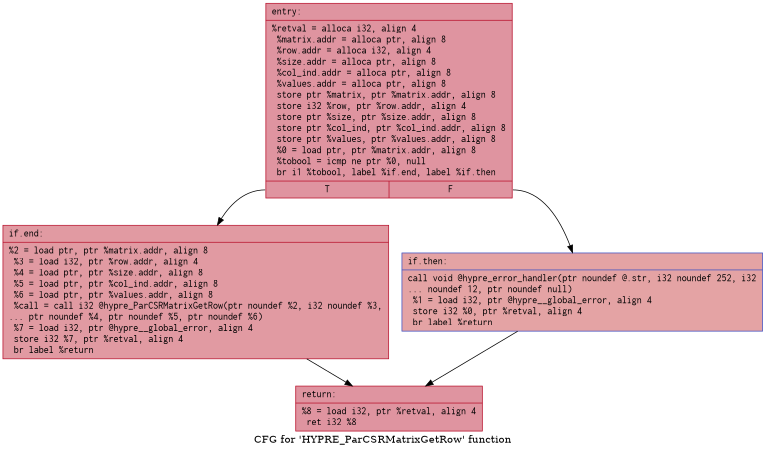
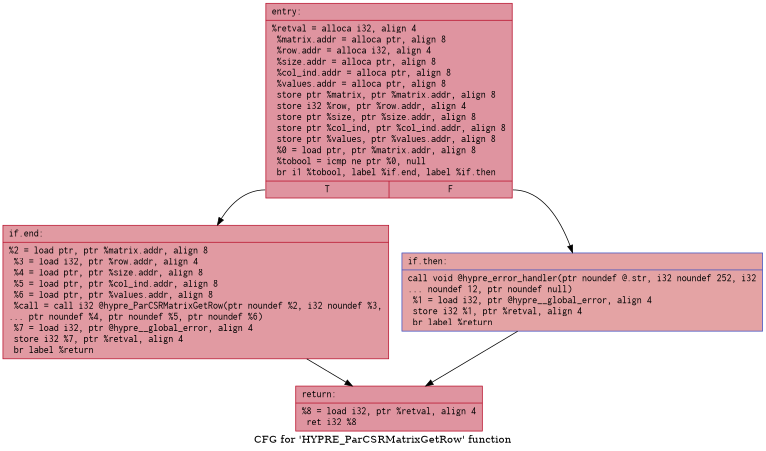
node "if.then:": text "store i32 %0, ptr %retval, align 4" -> "store i32 %1, ptr %retval, align 4"
